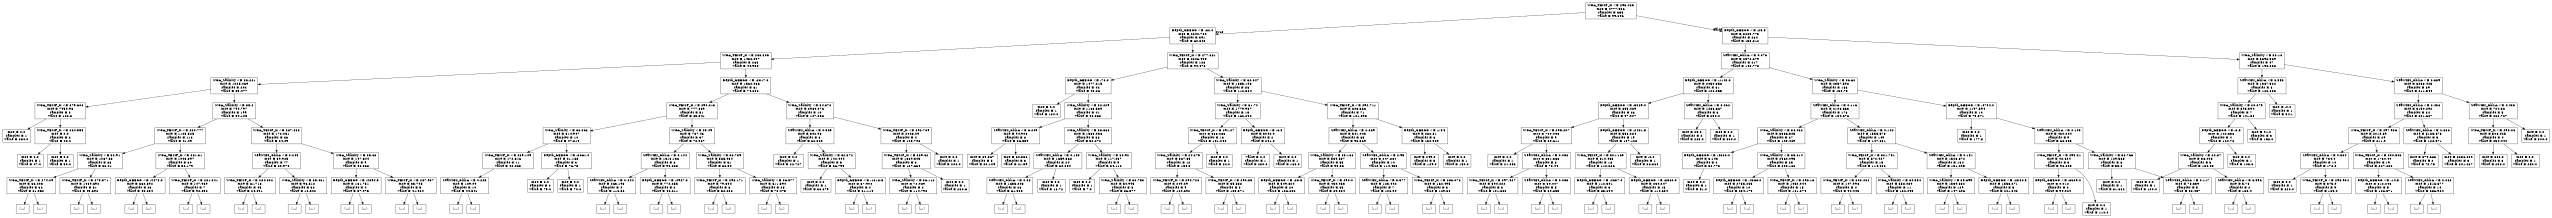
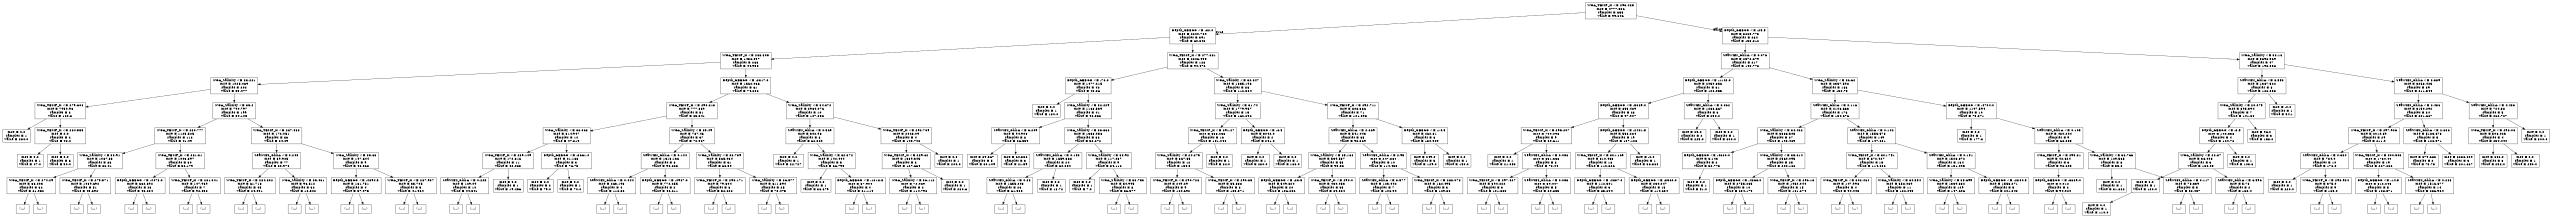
node "mse = 91.0 samples = 3 value = 158.0": label "mse = 91.0 samples = 3 value = 158.0" -> "mse = 96.0 samples = 3 value = 158.0"
node "mse = 0.0 samples = 1 value = 50.0": label "mse = 0.0 samples = 1 value = 50.0" -> "mse = 0.0 samples = 6 value = 50.0"
node "value = 0.0 samples = 1 value = 280.0": label "value = 0.0 samples = 1 value = 280.0" -> "mse = 0.0 samples = 1 value = 280.0"
edge "WOA_TEMP_K <= 295.81 mse = 42.624 samples = 3 value = 98.693" -> "mse = 0.0 samples = 1 value = 110.0": now "mse = 0.0 samples = 1 value = 120.0" -> "mse = 0.0 samples = 1 value = 110.0"
node "mse = 0.0 samples = 1 value = 19.456": added
